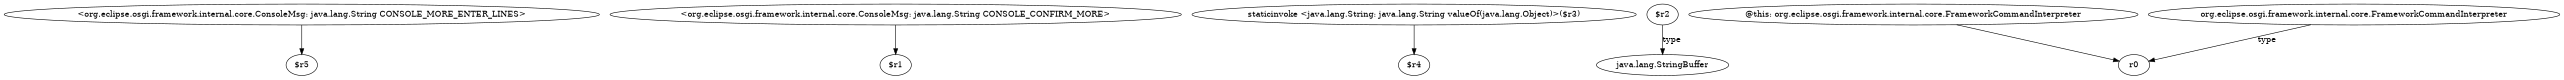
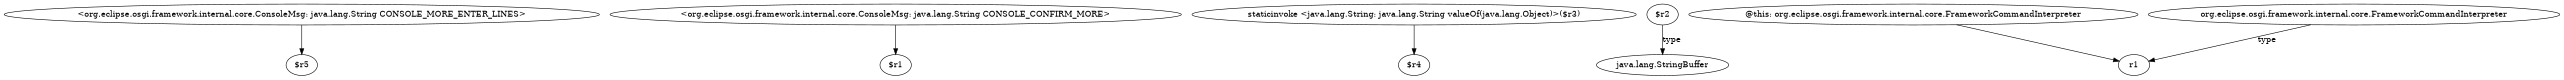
node "r0": label "r0" -> "r1"
